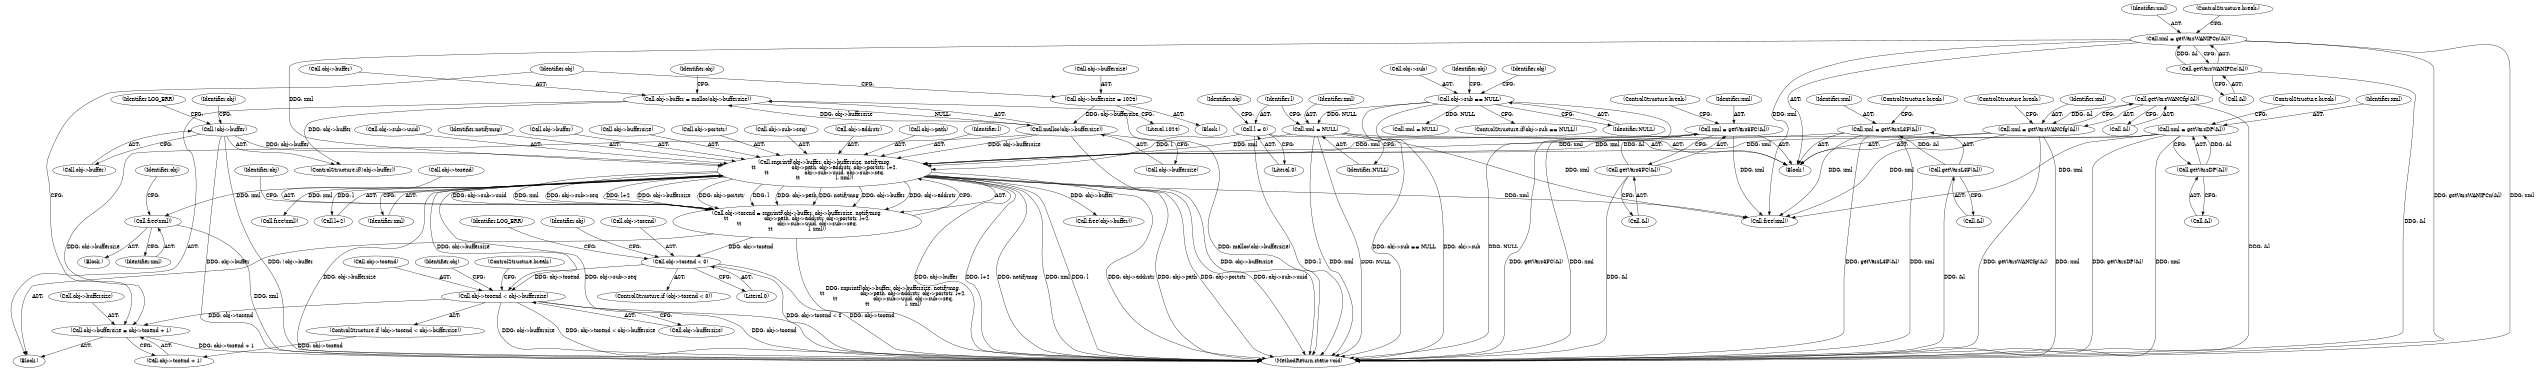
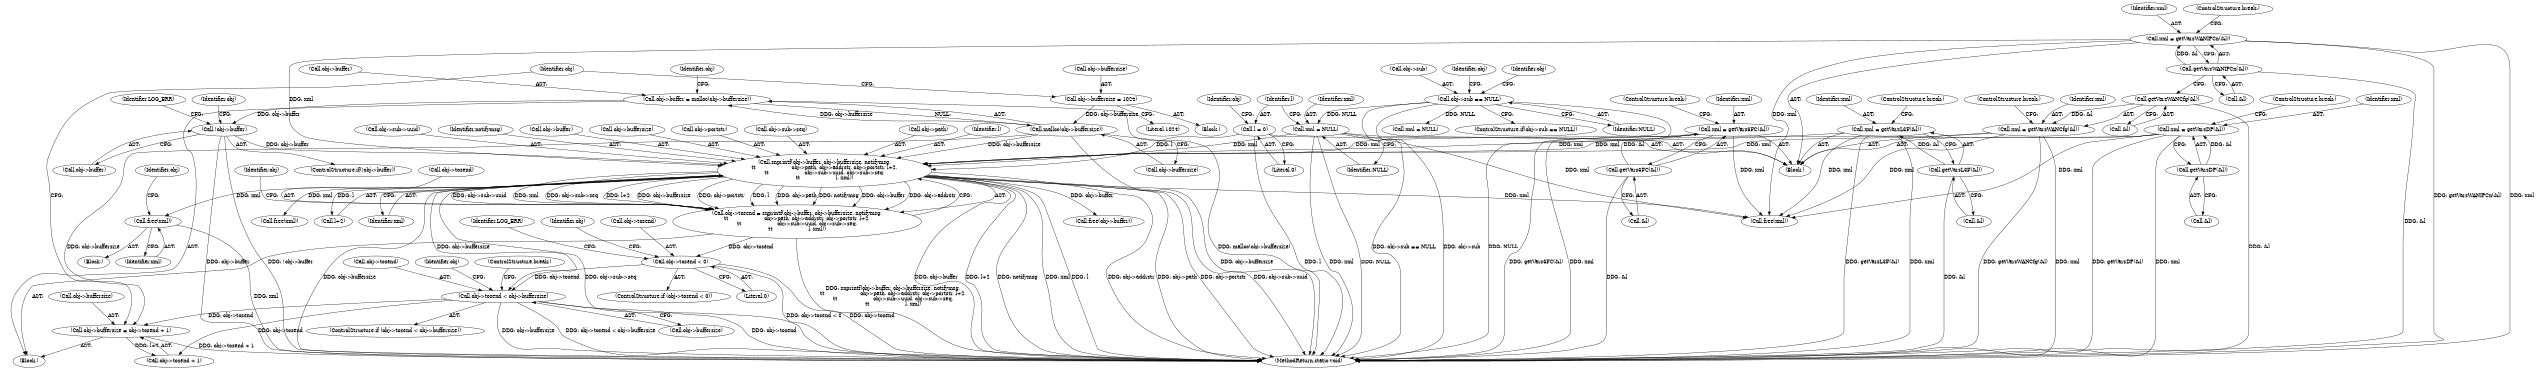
edge "(Call,obj->buffer = malloc(obj->buffersize))" -> "(ControlStructure,if(!obj->buffer))": now "(Call,obj->buffer = malloc(obj->buffersize))" -> "(Call,!obj->buffer)"
edge "(Call,xml = getVarsWANCfg(&l))" -> "(Call,getVarsWANCfg(&l))": now "(Call,getVarsWANIPCn(&l))" -> "(Call,getVarsWANCfg(&l))"
node "(Call,obj->addrstr)": removed
edge "(Call,xml = getVarsL3F(&l))" -> "(Call,getVarsL3F(&l))": added, label "CFG:"
edge "(Call,obj->buffersize = obj->tosend + 1)" -> "(Call,obj->tosend + 1)": label "CFG: " -> "DDG: l+2"
edge "(ControlStructure,if (obj->tosend < obj->buffersize))" -> "(Call,obj->tosend + 1)": now "(Call,obj->tosend < obj->buffersize)" -> "(Call,obj->tosend + 1)"
